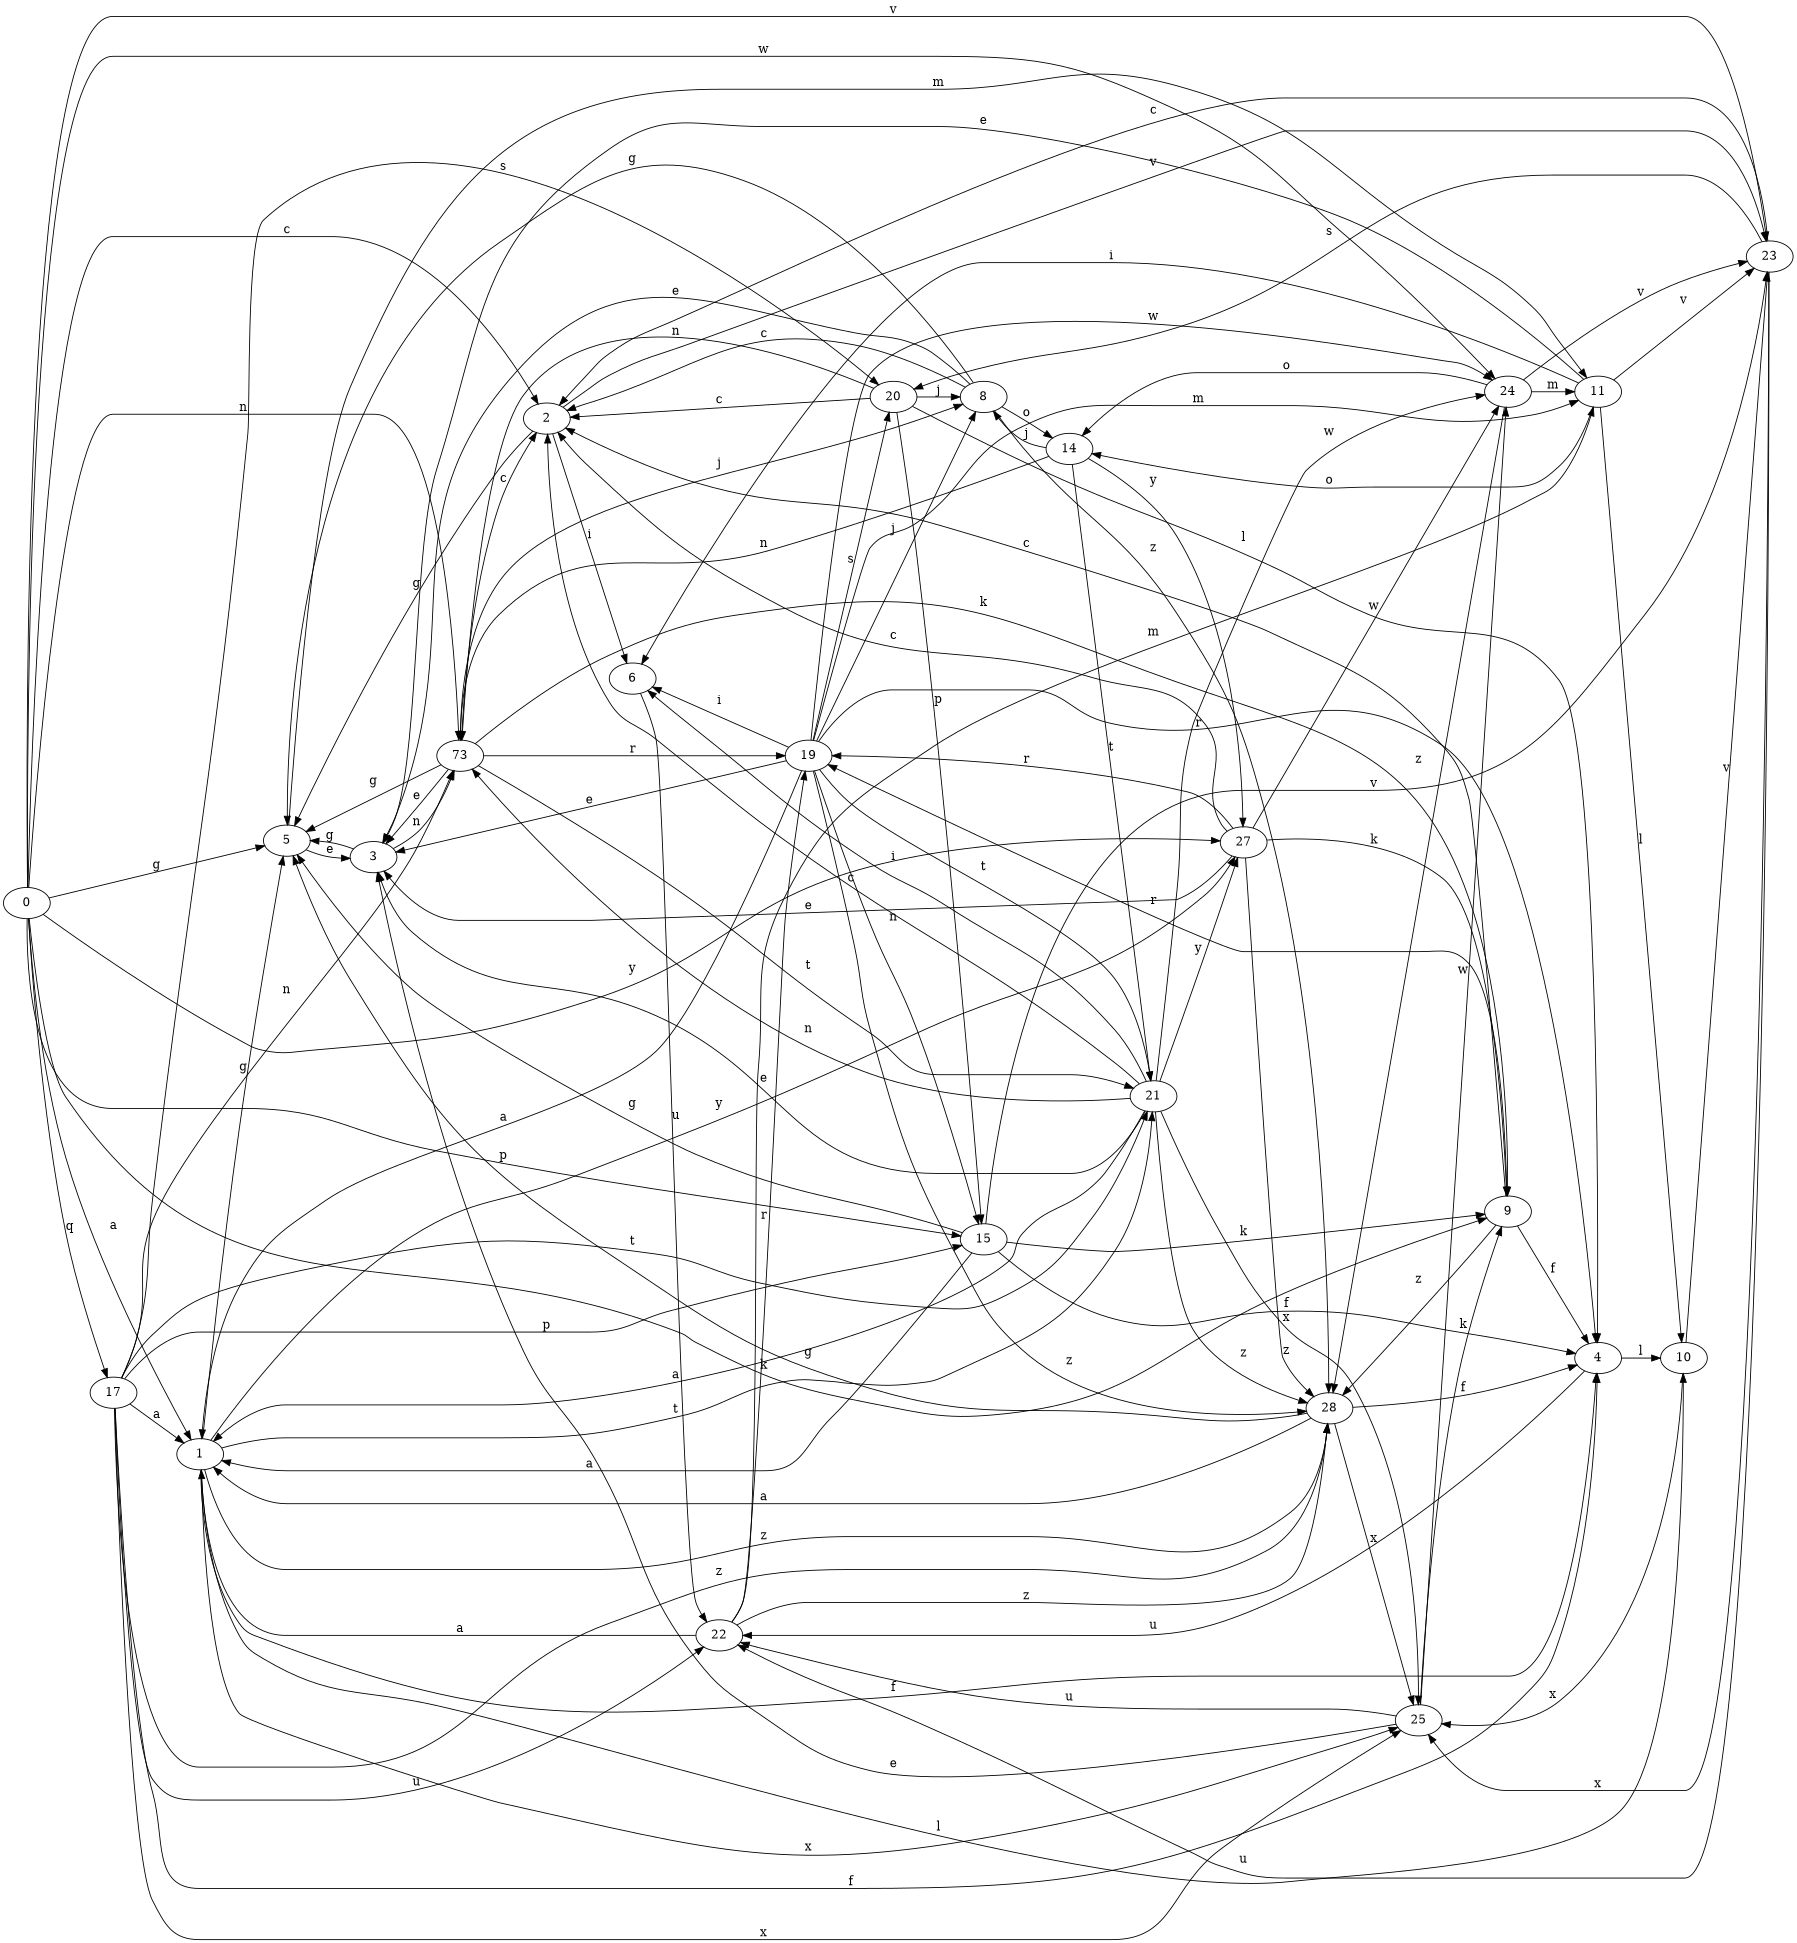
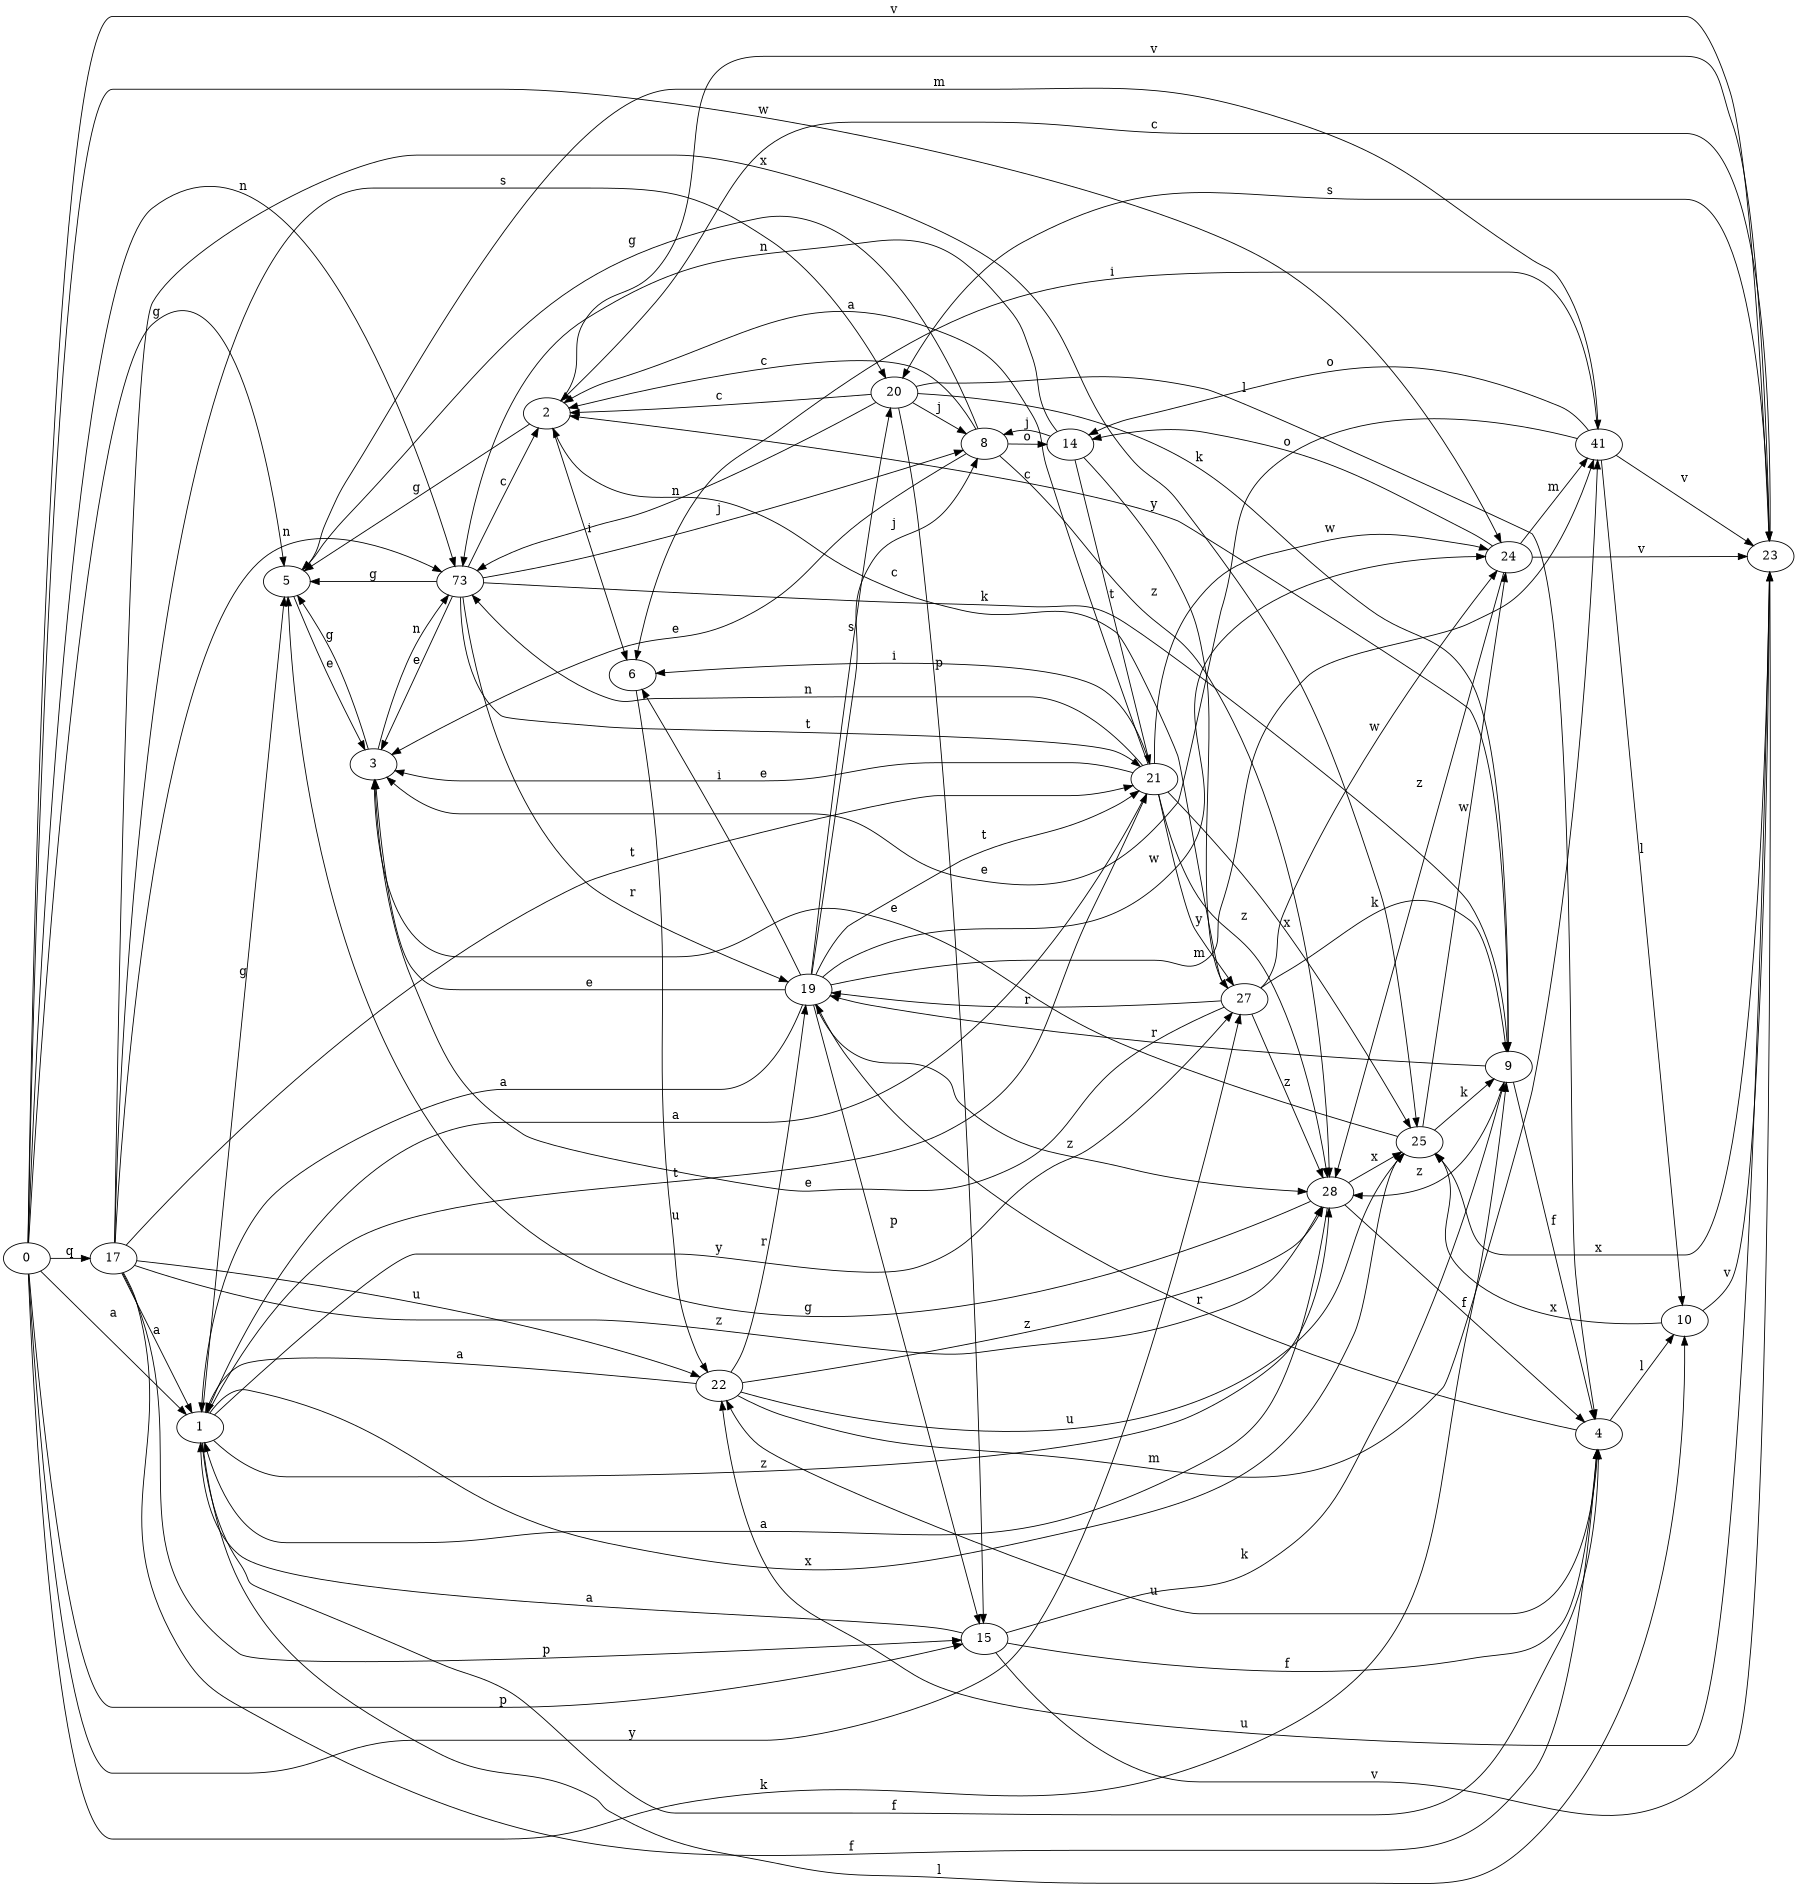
edge "0" -> "2": removed, label "c"
node "11": label "11" -> "41"
edge "20" -> "9": added, label "k"
edge "19" -> "4": reversed
edge "21" -> "2": label "c" -> "a"
edge "19" -> "15": label "n" -> "p"
edge "15" -> "5": removed, label "g"
edge "25" -> "22": reversed
